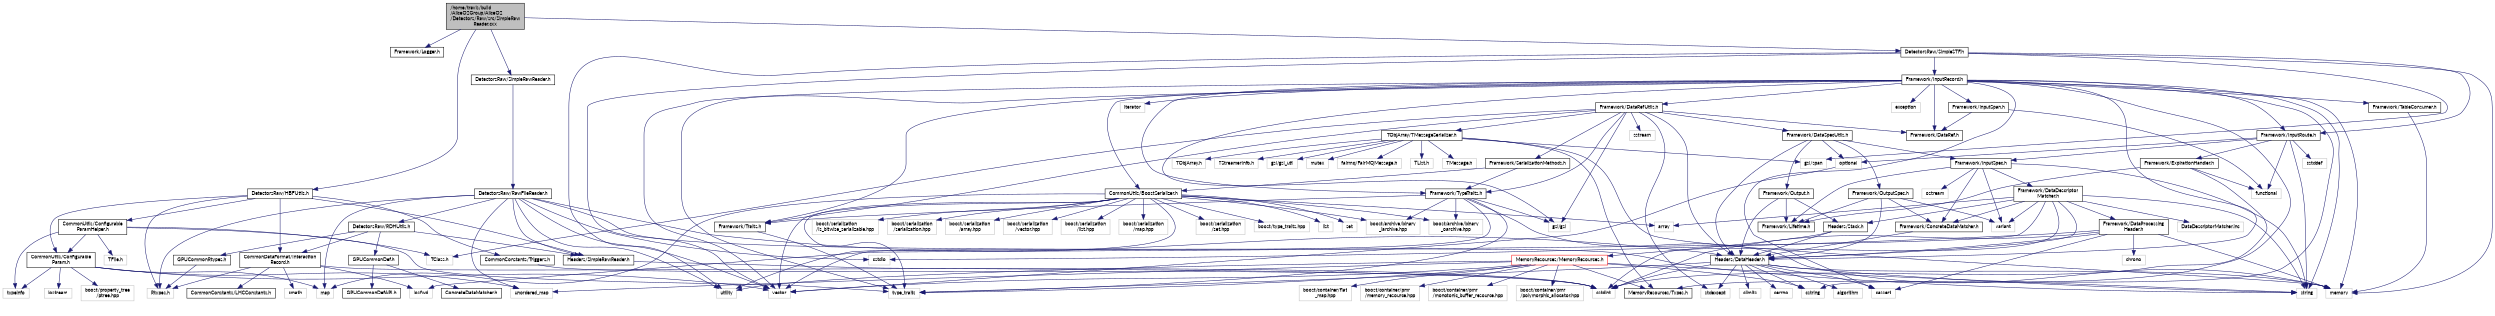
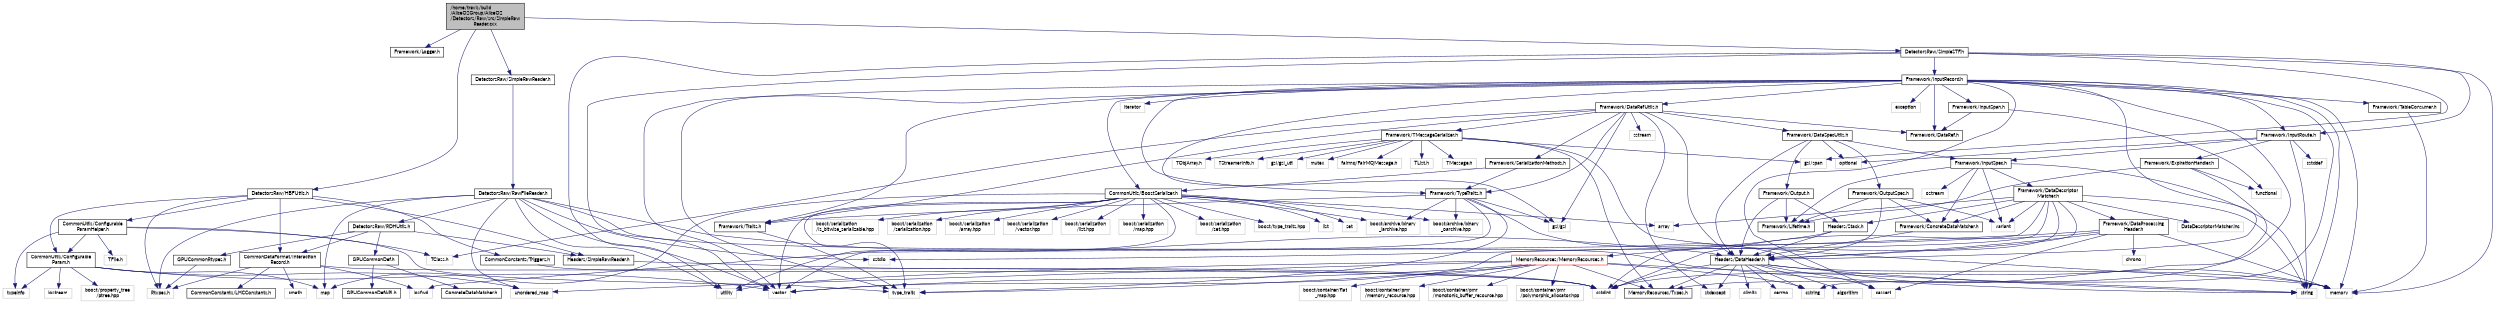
node "TObjArray/TMessageSerializer.h": label "TObjArray/TMessageSerializer.h" -> "Framework/TMessageSerializer.h"
edge "Framework/InputRoute.h" -> "functional": removed
edge "DetectorsRaw/RawFileReader.h" -> "Headers/SimpleRawReader.h": removed
edge "optional" -> "vector": now "Framework/DataDescriptor Matcher.h" -> "vector"
edge "Headers/DataHeader.h" -> "type_traits": now "Headers/DataHeader.h" -> "MemoryResources/Types.h"
